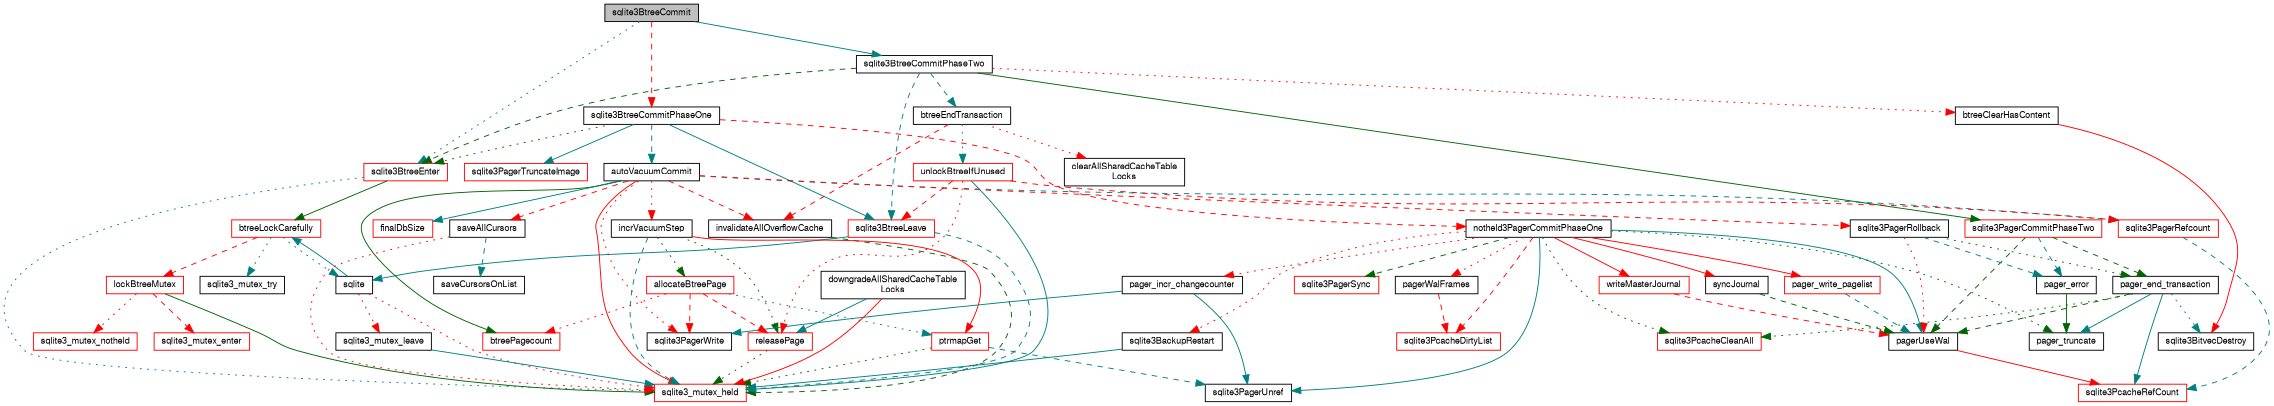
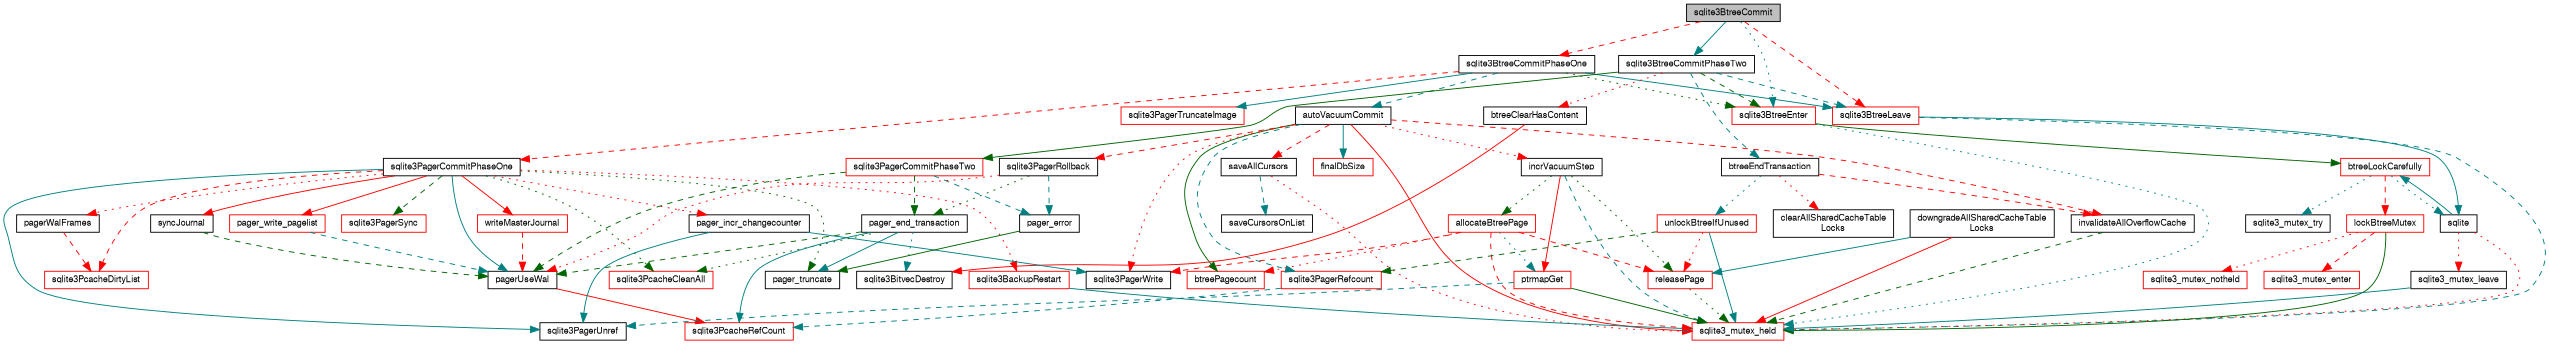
edge "unlockBtreeIfUnused" -> "sqlite3BtreeLeave": now "sqlite3BtreeCommit" -> "sqlite3BtreeLeave"
edge "unlockBtreeIfUnused" -> "sqlite3PagerRefcount": color red -> darkgreen
node "notheld3PagerCommitPhaseOne": label "notheld3PagerCommitPhaseOne" -> "sqlite3PagerCommitPhaseOne"
edge "allocateBtreePage" -> "sqlite3_mutex_held": added
node "sqlite3BackupRestart": color black -> red
edge "ptrmapGet" -> "sqlite3_mutex_held": style dotted -> solid
